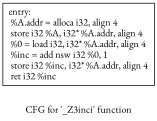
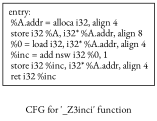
node "entry:": text "store i32 %A, i32* %A.addr, align 4" -> "store i32 %A, i32* %A.addr, align 8"
